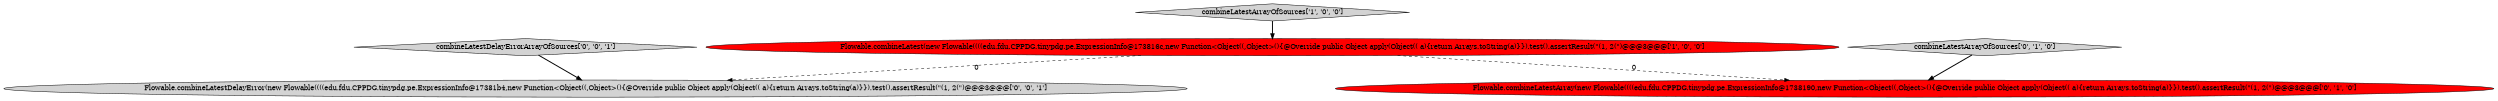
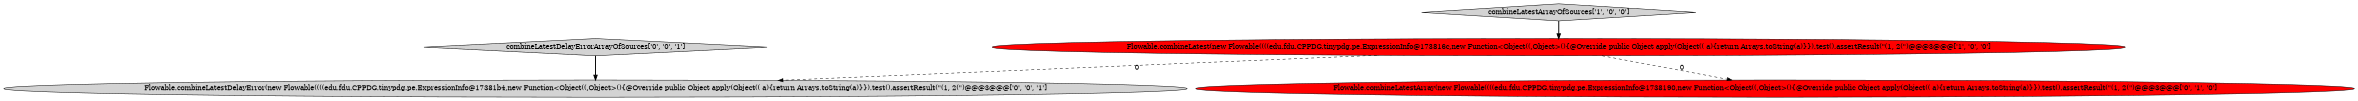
node "combineLatestArrayOfSources['0', '1', '0']": removed
